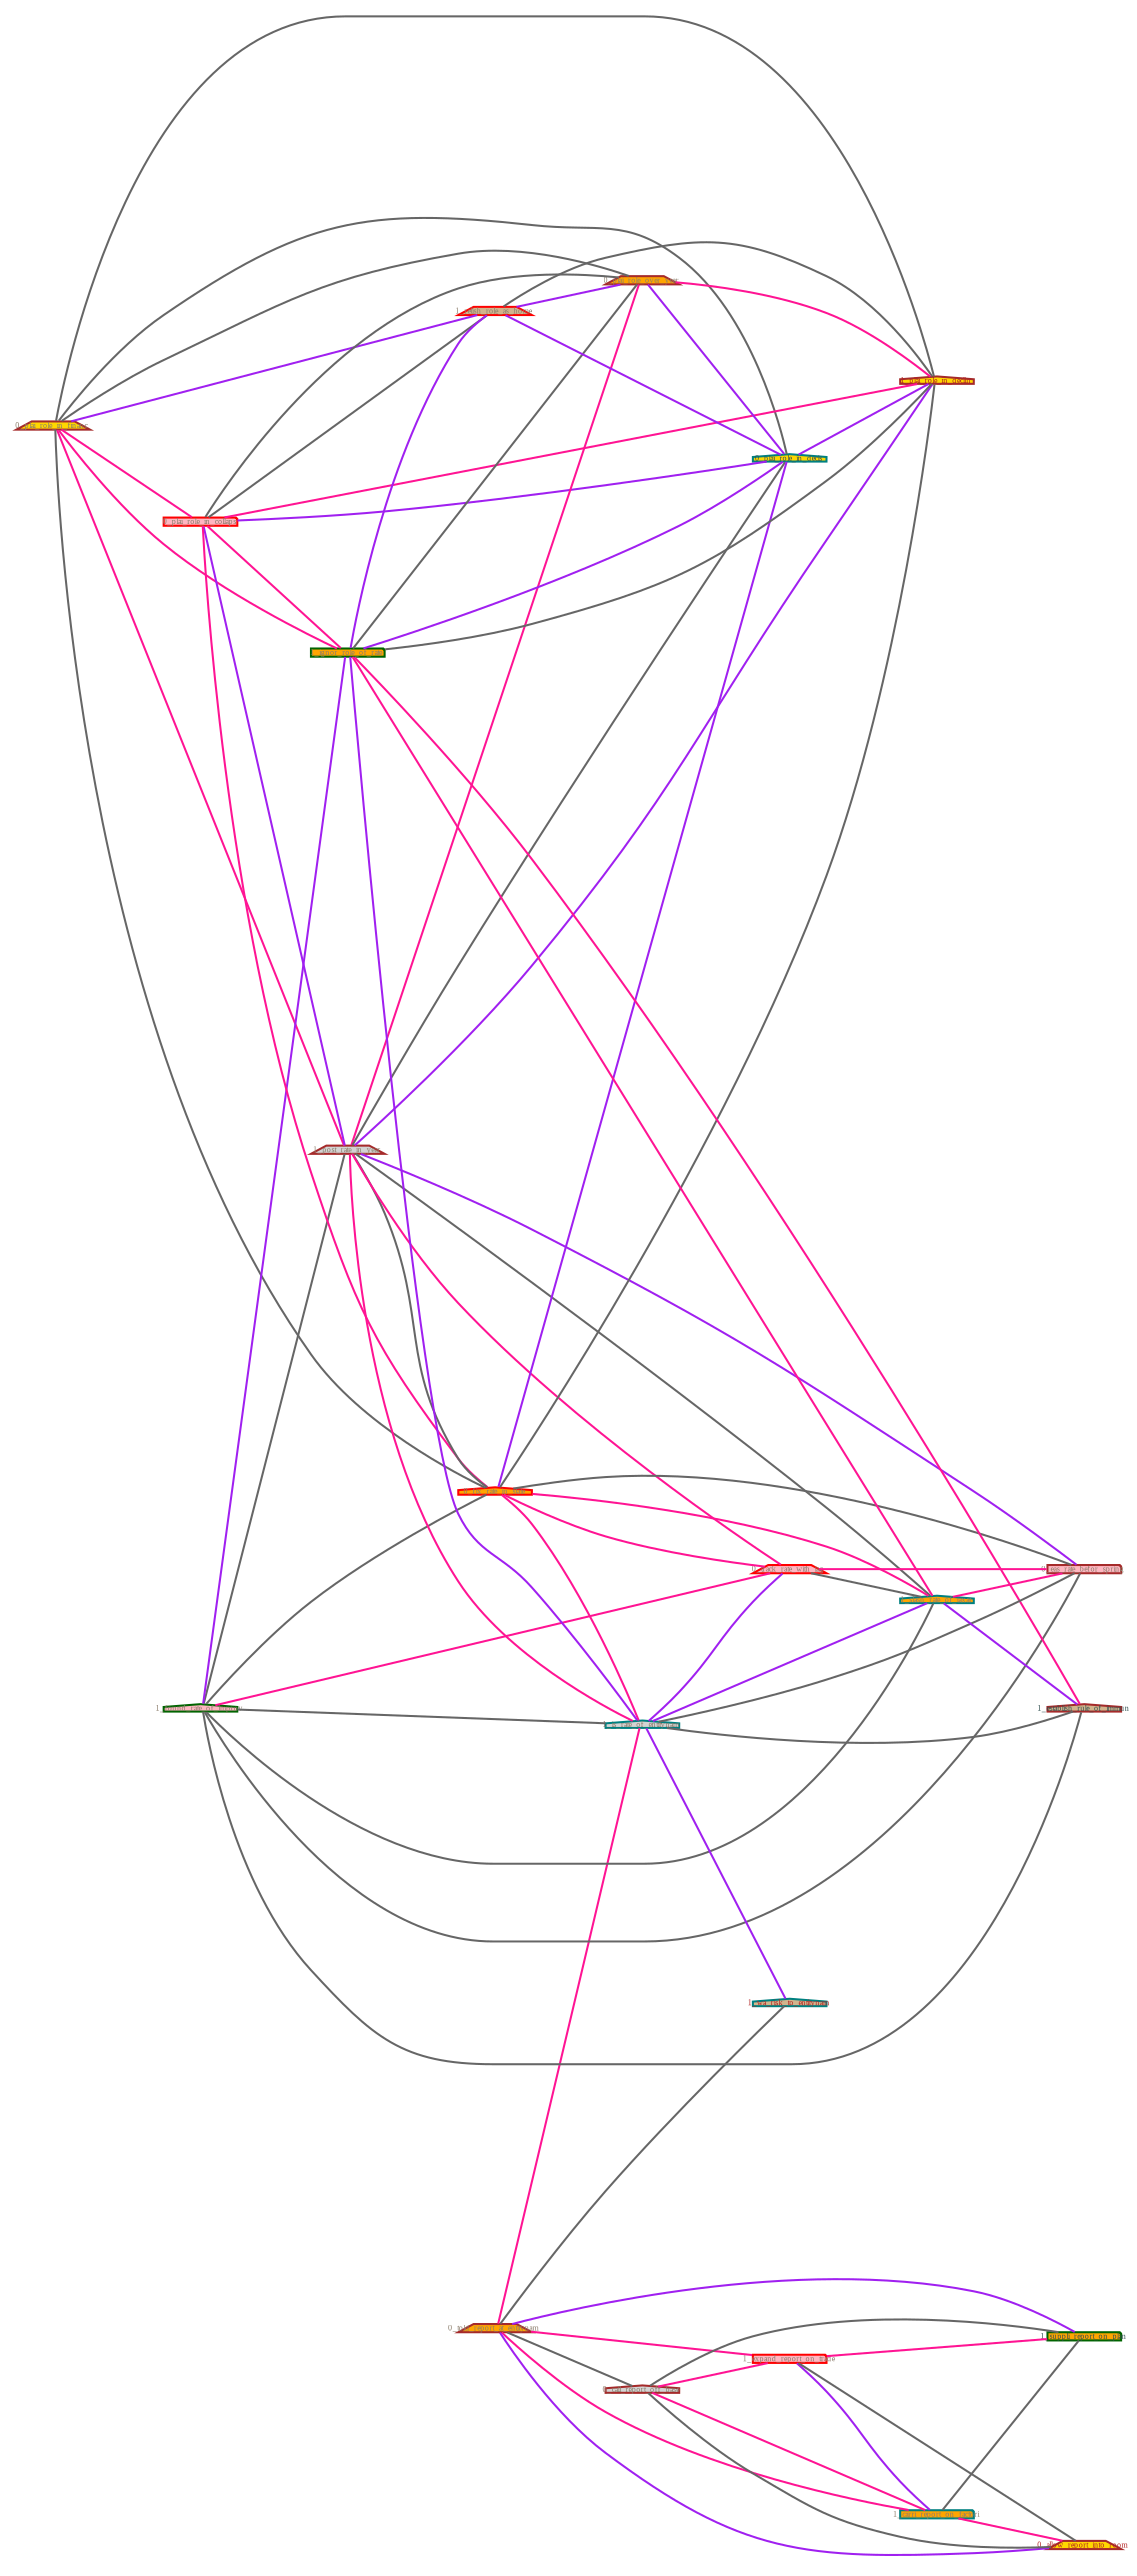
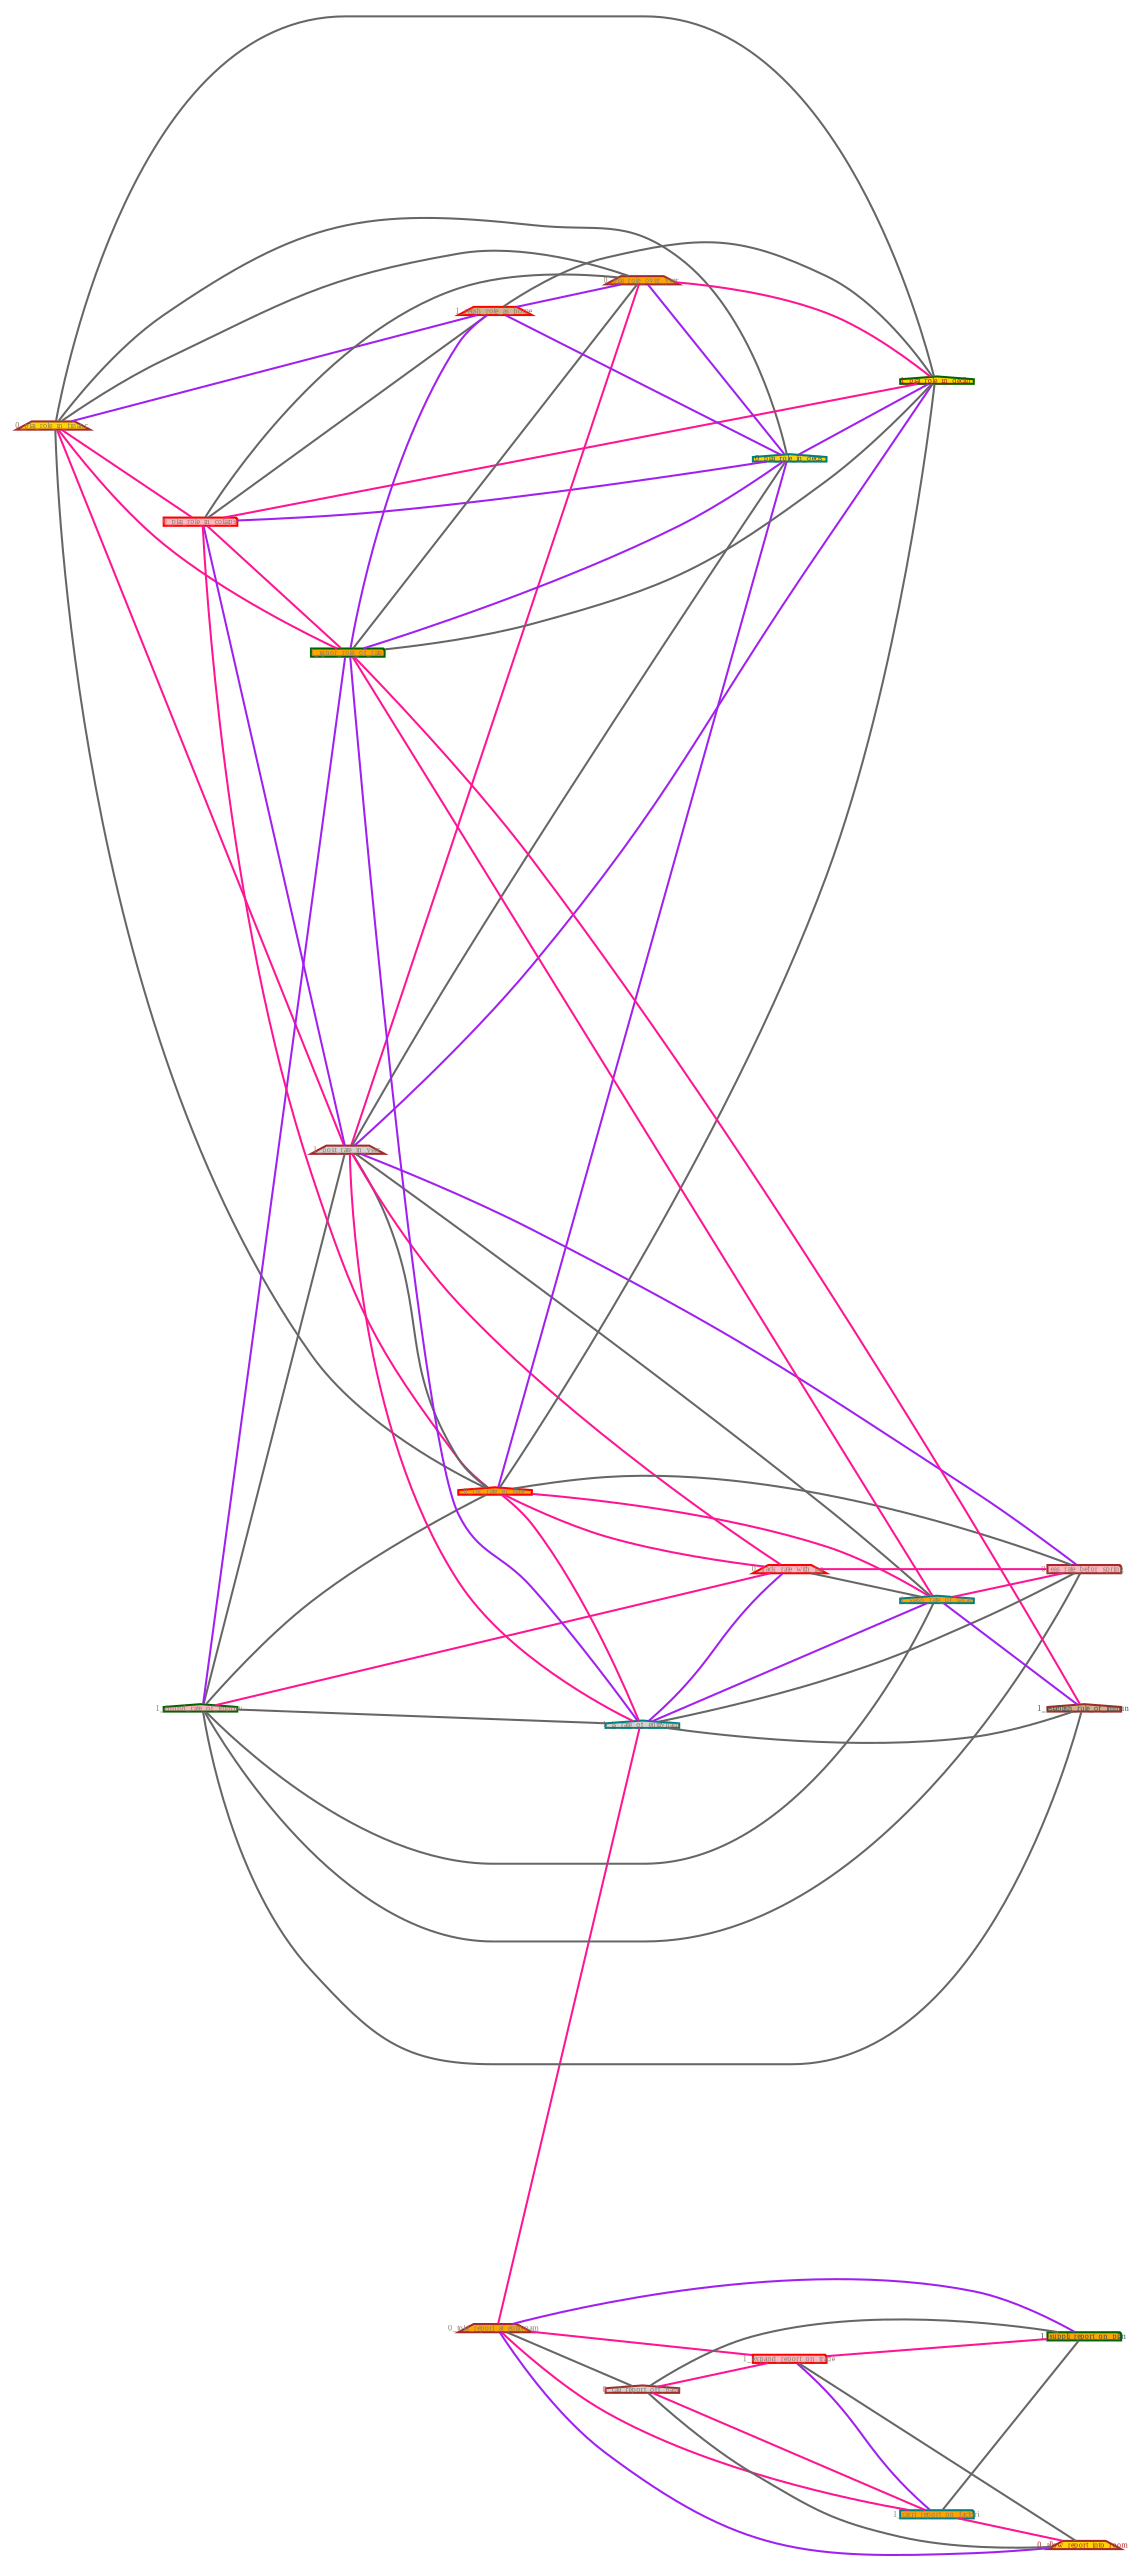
node "1_plai_role_in_declin": color brown -> darkgreen
node "1_wa_risk_to_entitynam": removed
